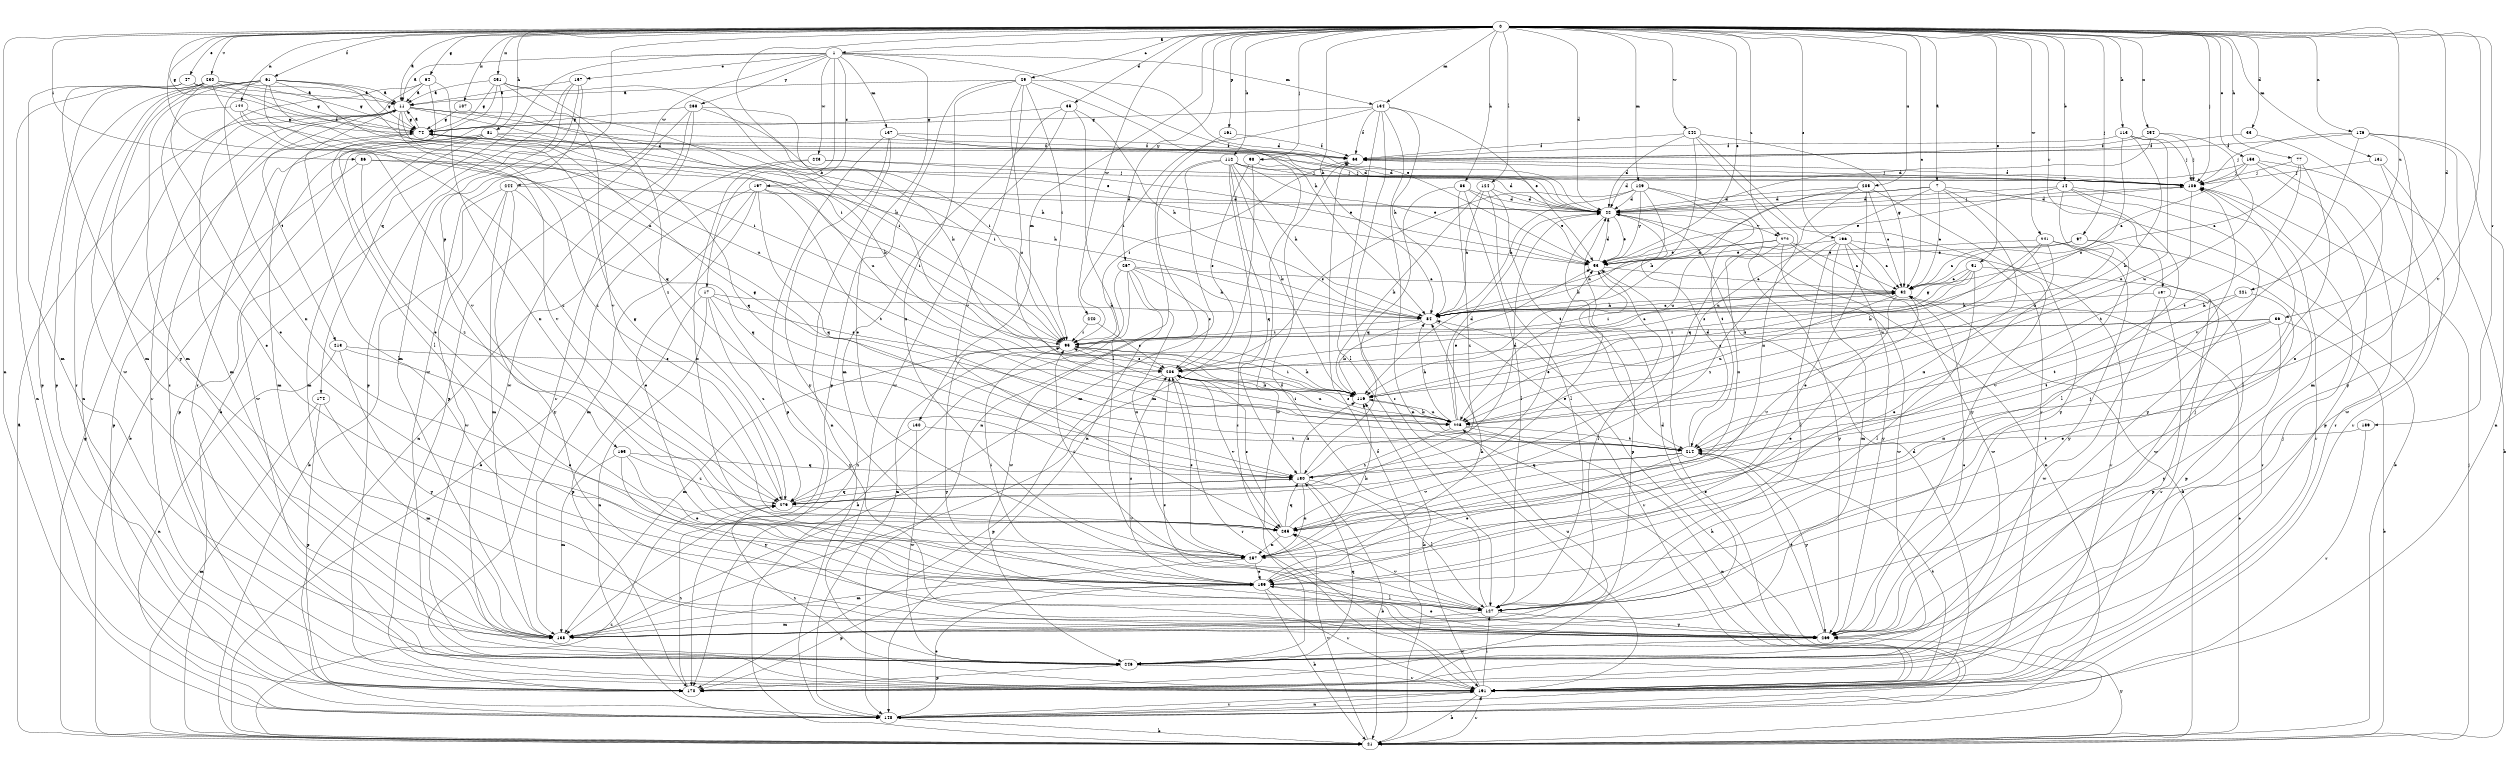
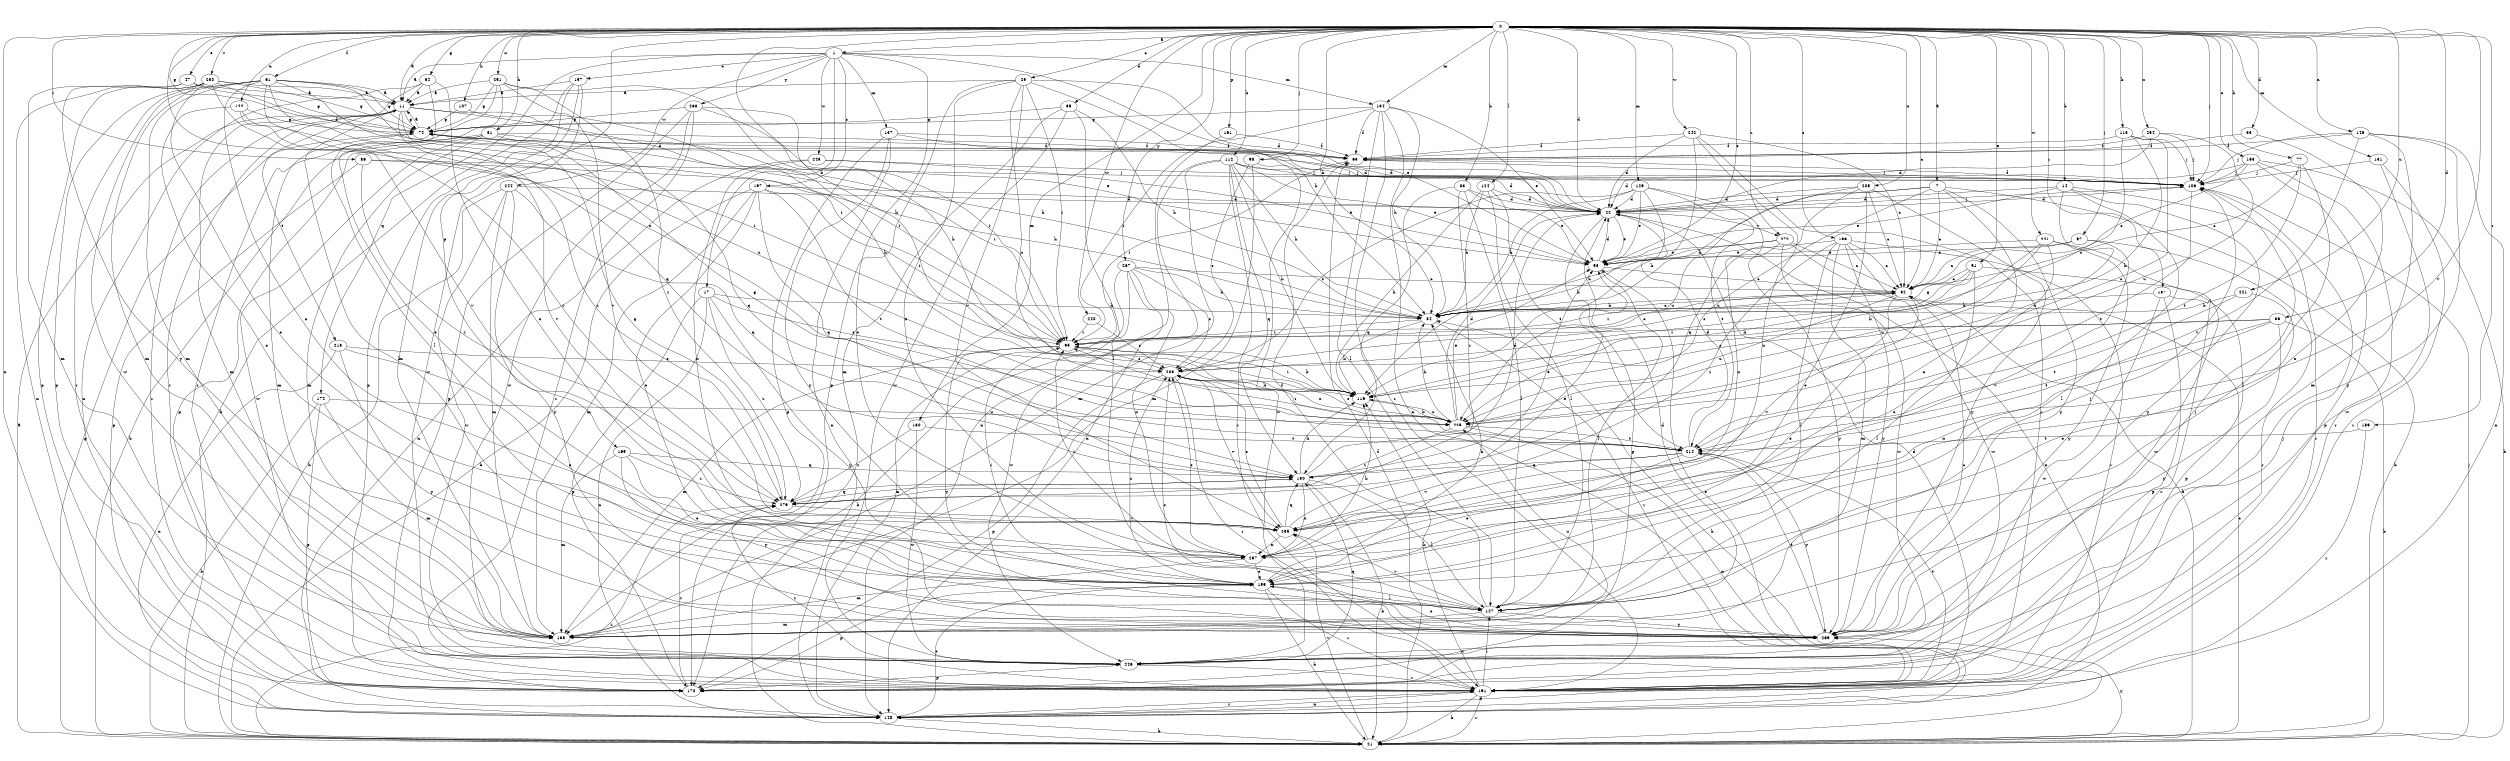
edge "242" -> "32": label "g" -> "c"
edge "129" -> "53": label "y" -> "e"
edge "11" -> "225": now "174" -> "225"
edge "174" -> "21": label "m" -> "b"
